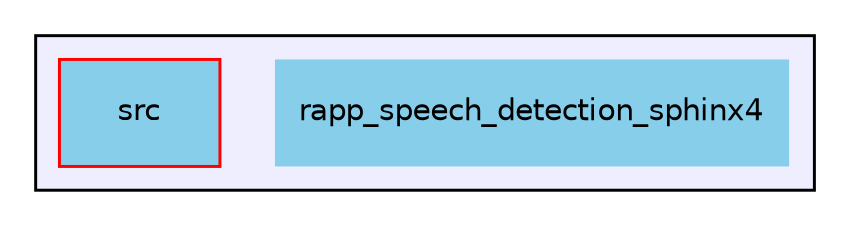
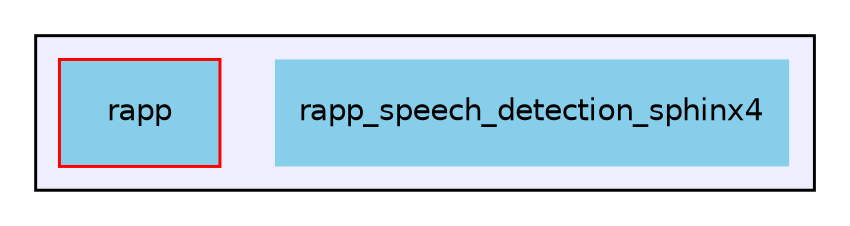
node "src": label "src" -> "rapp"
